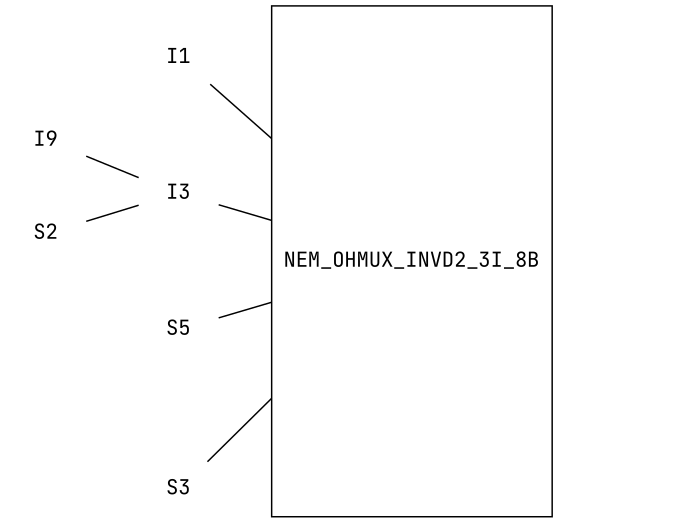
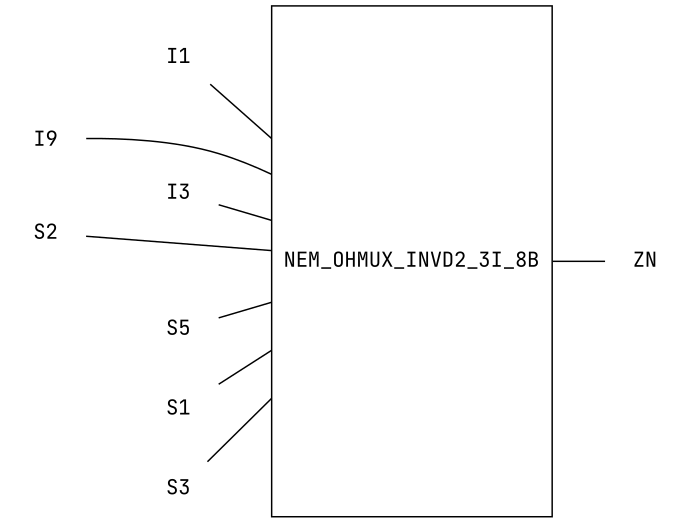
edge "I9" -- "I3": now "I9" -- "NEM_OHMUX_INVD2_3I_8B"
edge "I3" -- "S2": now "NEM_OHMUX_INVD2_3I_8B" -- "S2"
node "ZN": added
node "S1": added
